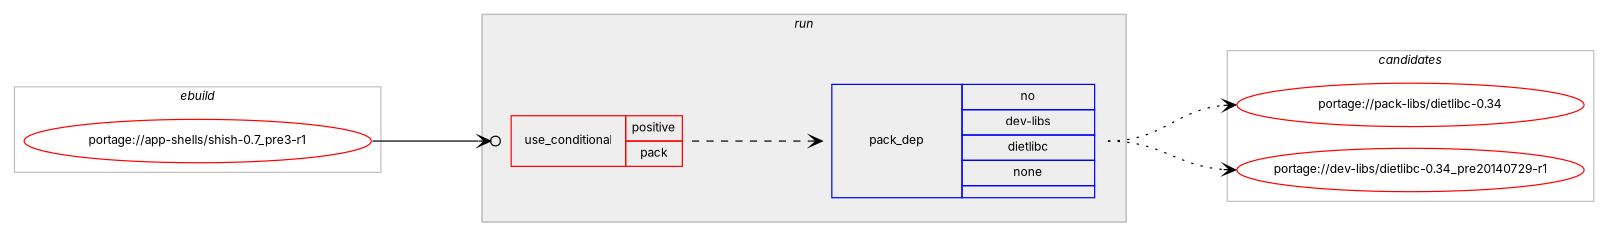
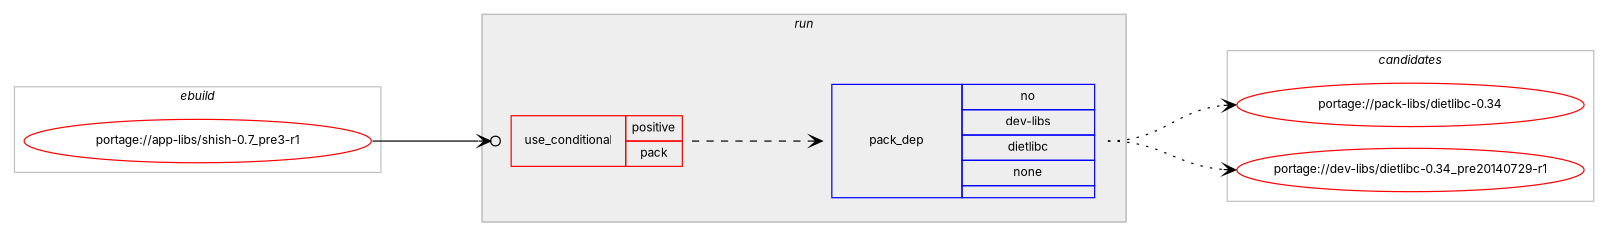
node "portage://app-shells/shish-0.7_pre3-r1": label "portage://app-shells/shish-0.7_pre3-r1" -> "portage://app-libs/shish-0.7_pre3-r1"
